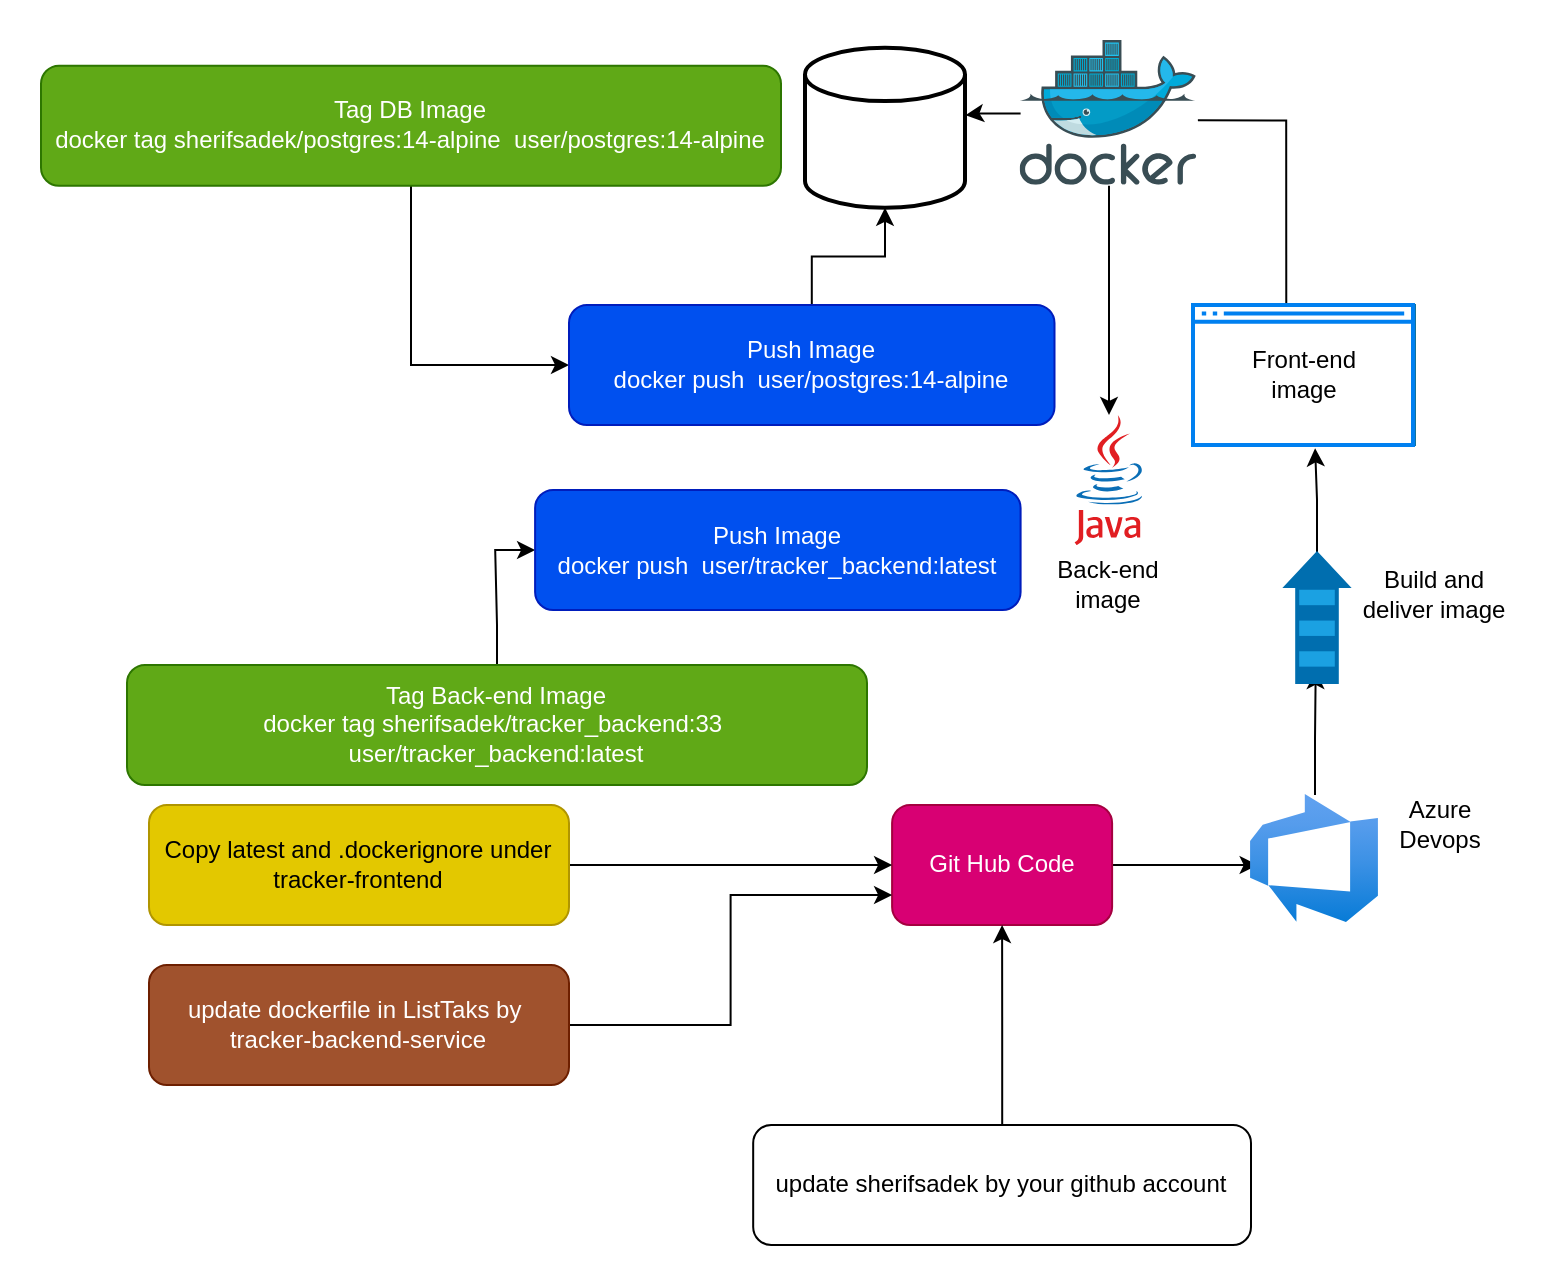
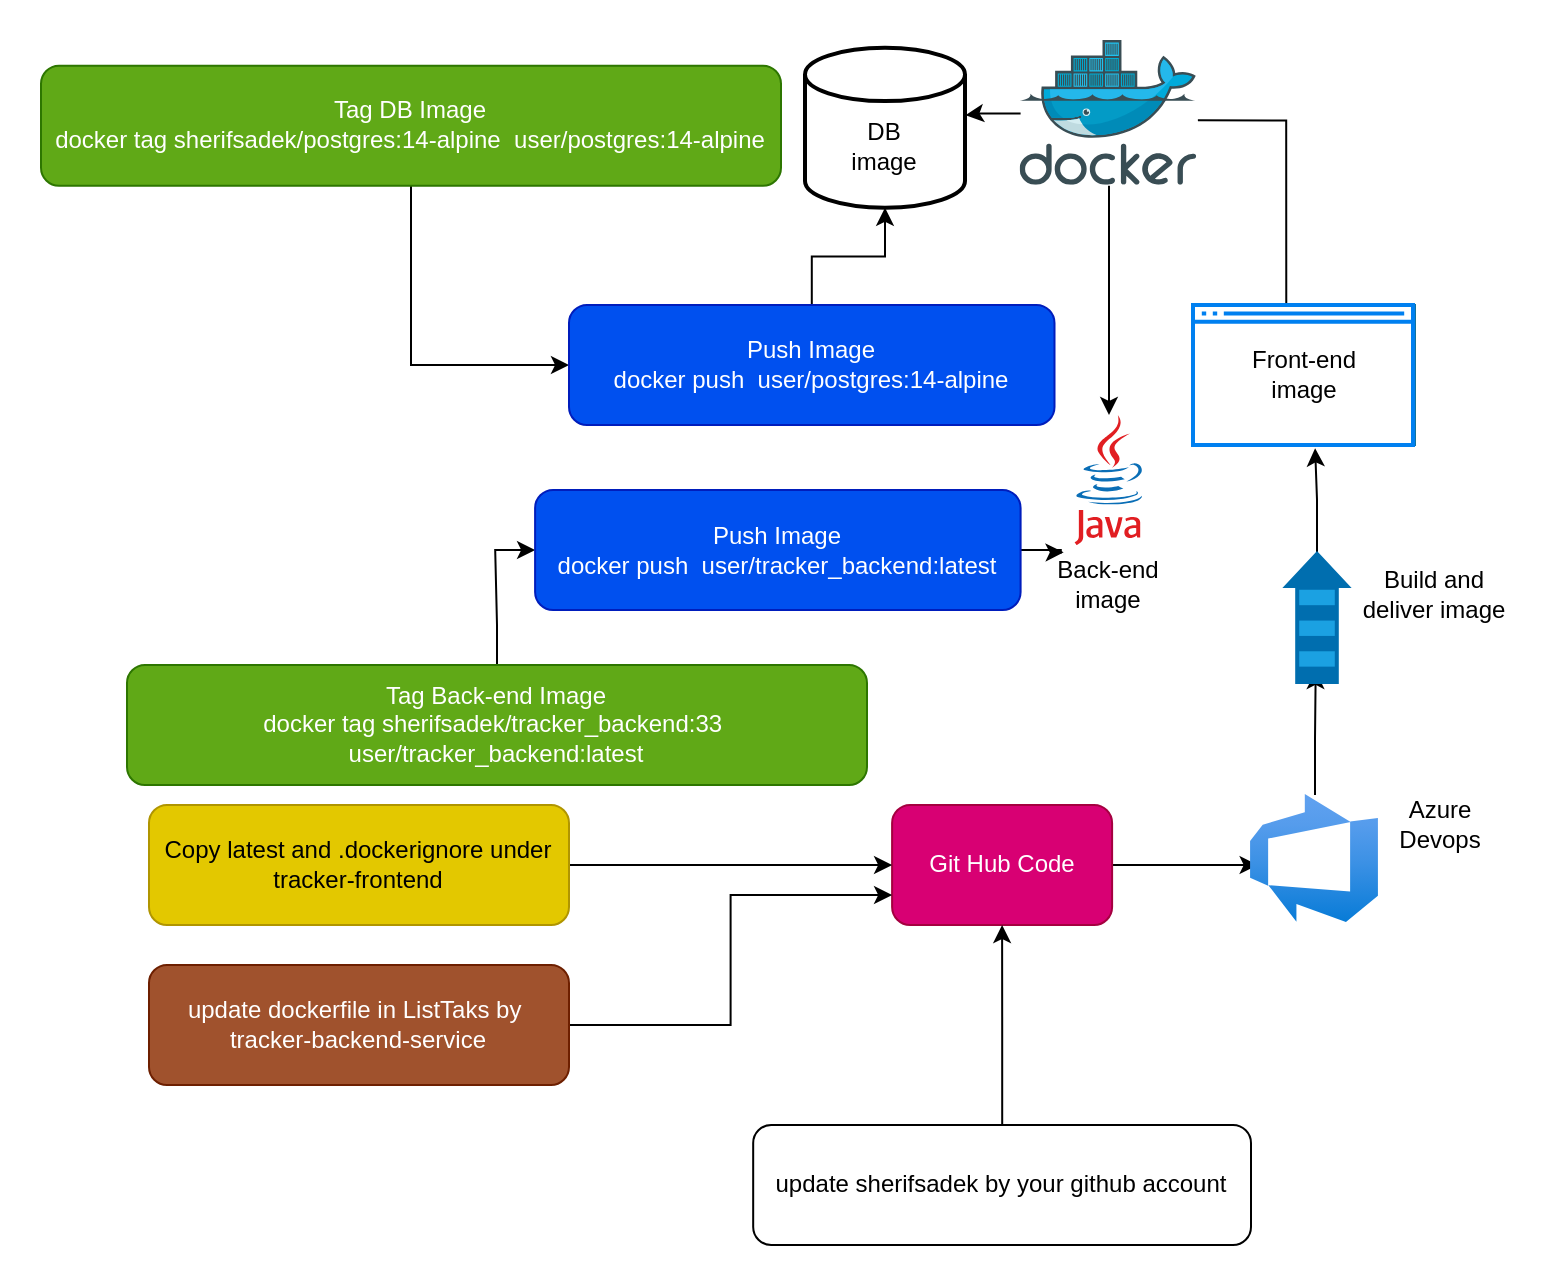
node "DB image": added
edge "Push Image docker push user/tracker_backend:latest" -> "Back-end image": added
